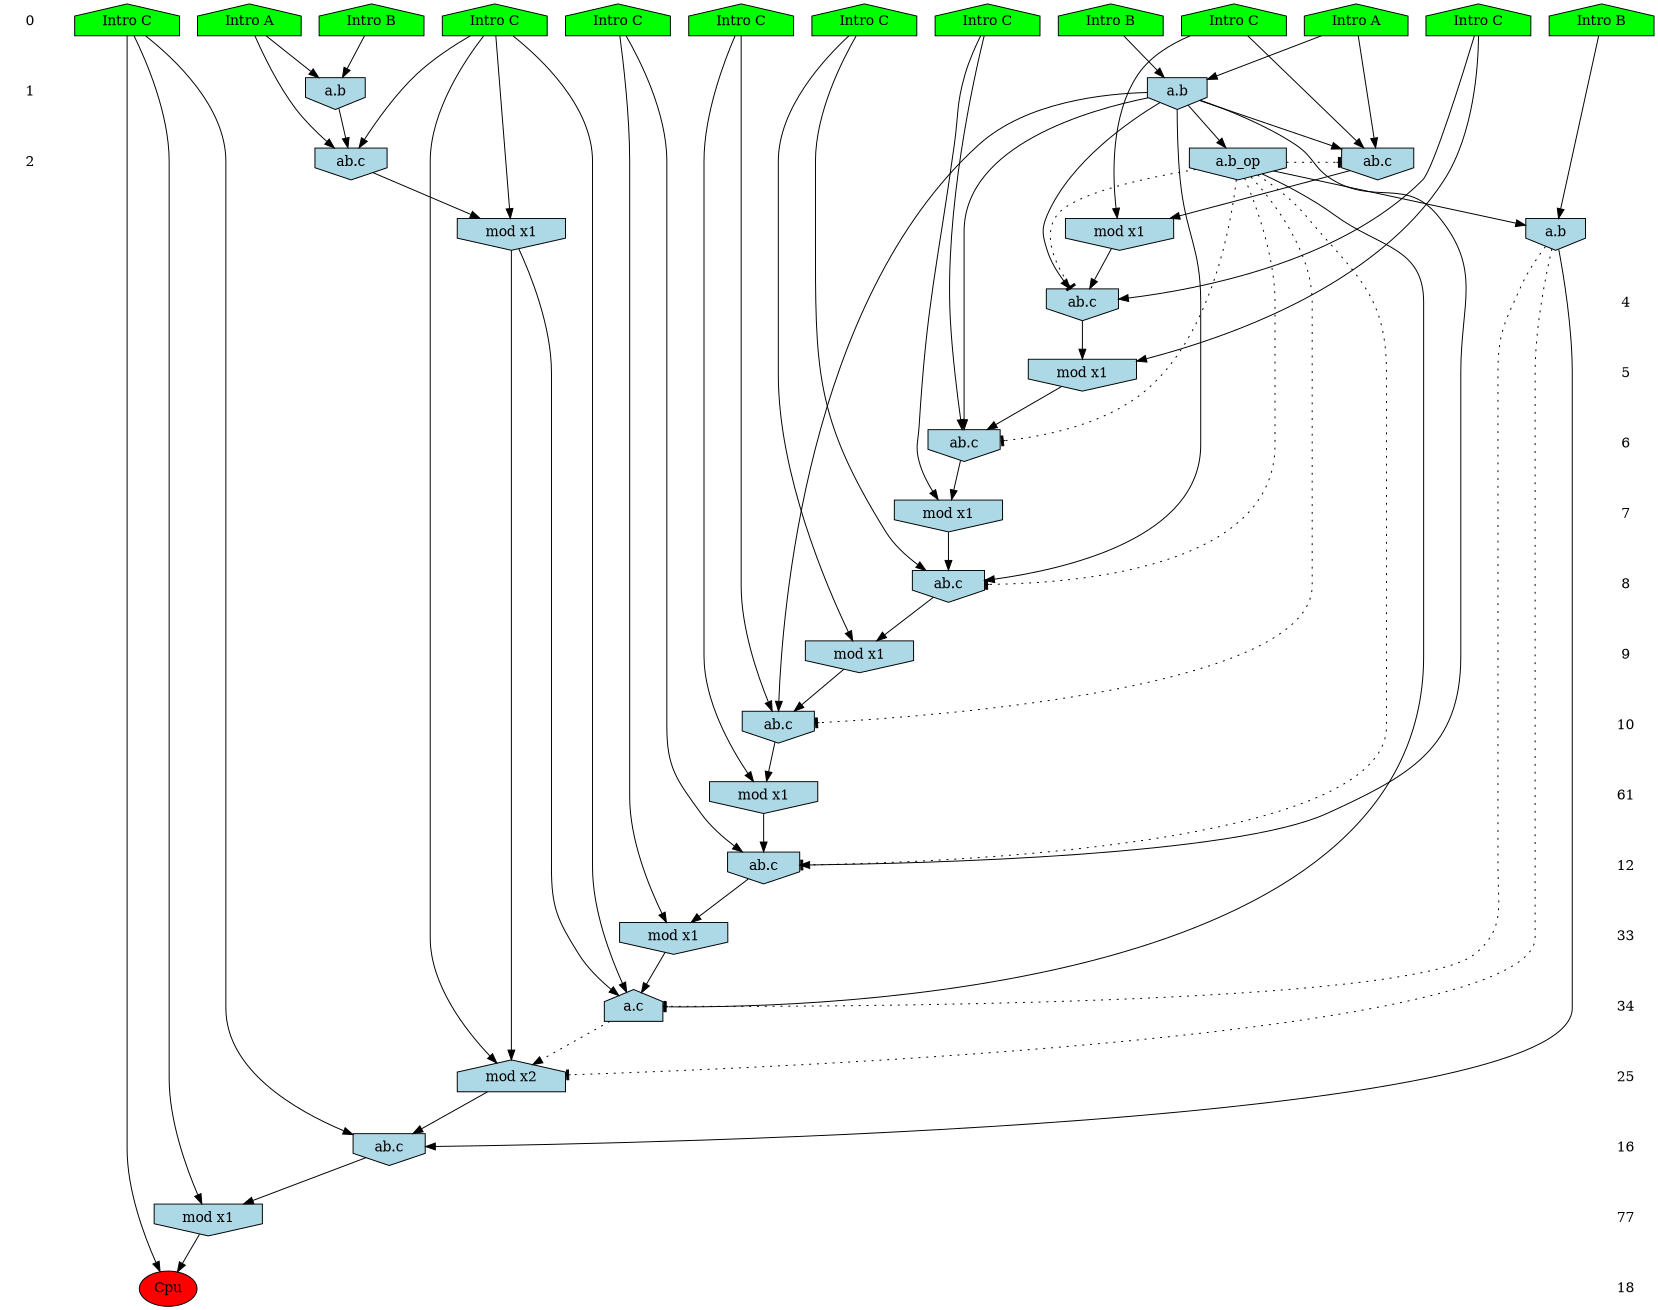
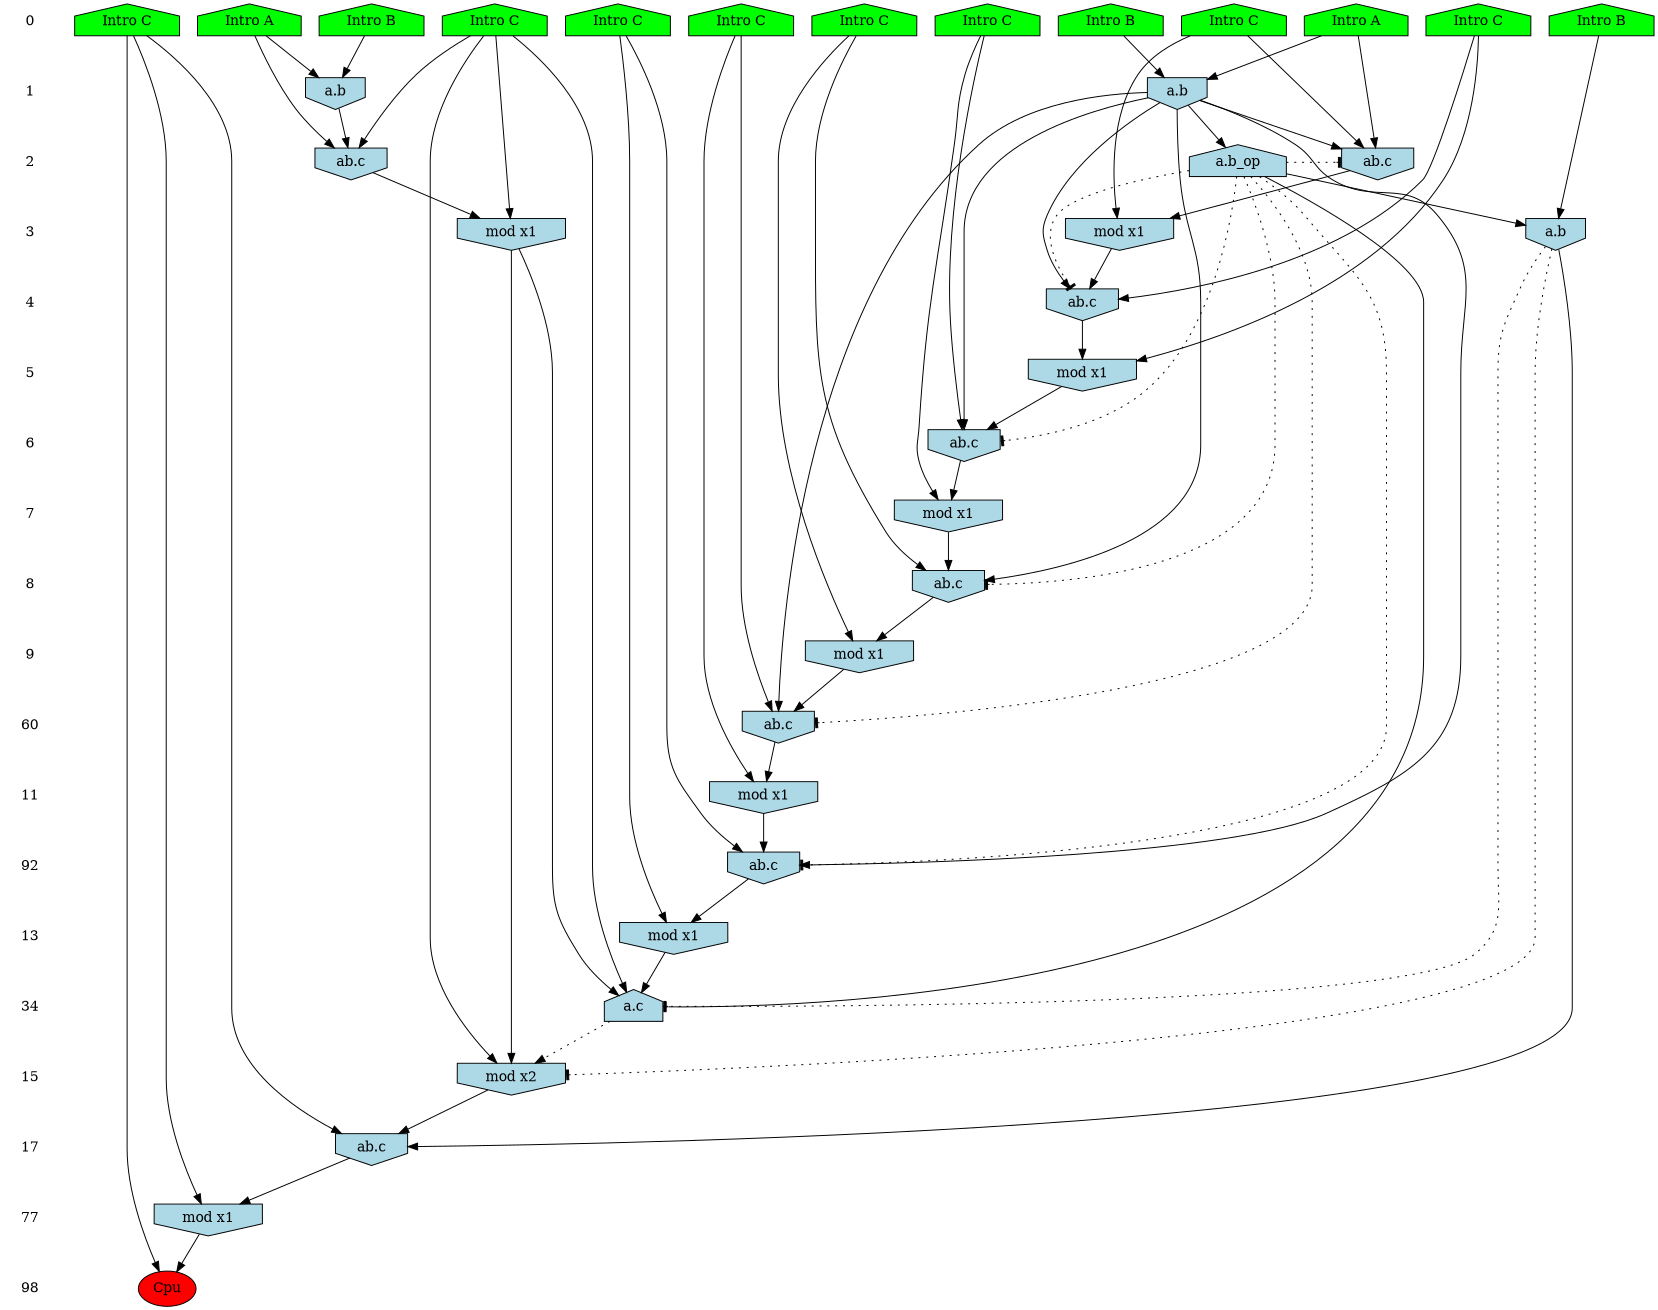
node "a.b_op": shape invhouse -> house
node "3": added
node "10": label "10" -> "60"
node "61": label "61" -> "11"
node "12": label "12" -> "92"
node "33": label "33" -> "13"
node "mod x2": shape house -> invhouse
node "25": label "25" -> "15"
node "16": label "16" -> "17"
node "18": label "18" -> "98"
